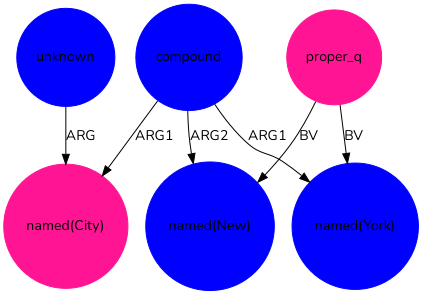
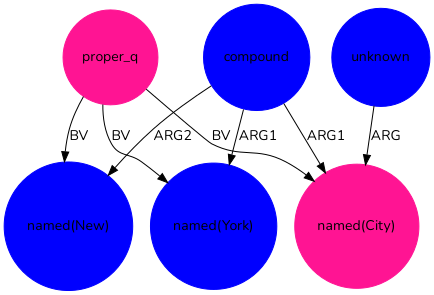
edge "proper_q" -> "named(City)": added, label "BV"
